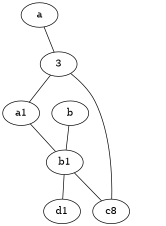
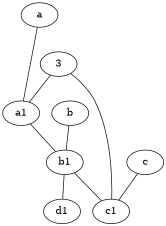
edge "a" -- "3": now "a" -- "a1"
node "c": added
node "c8": label "c8" -> "c1"
